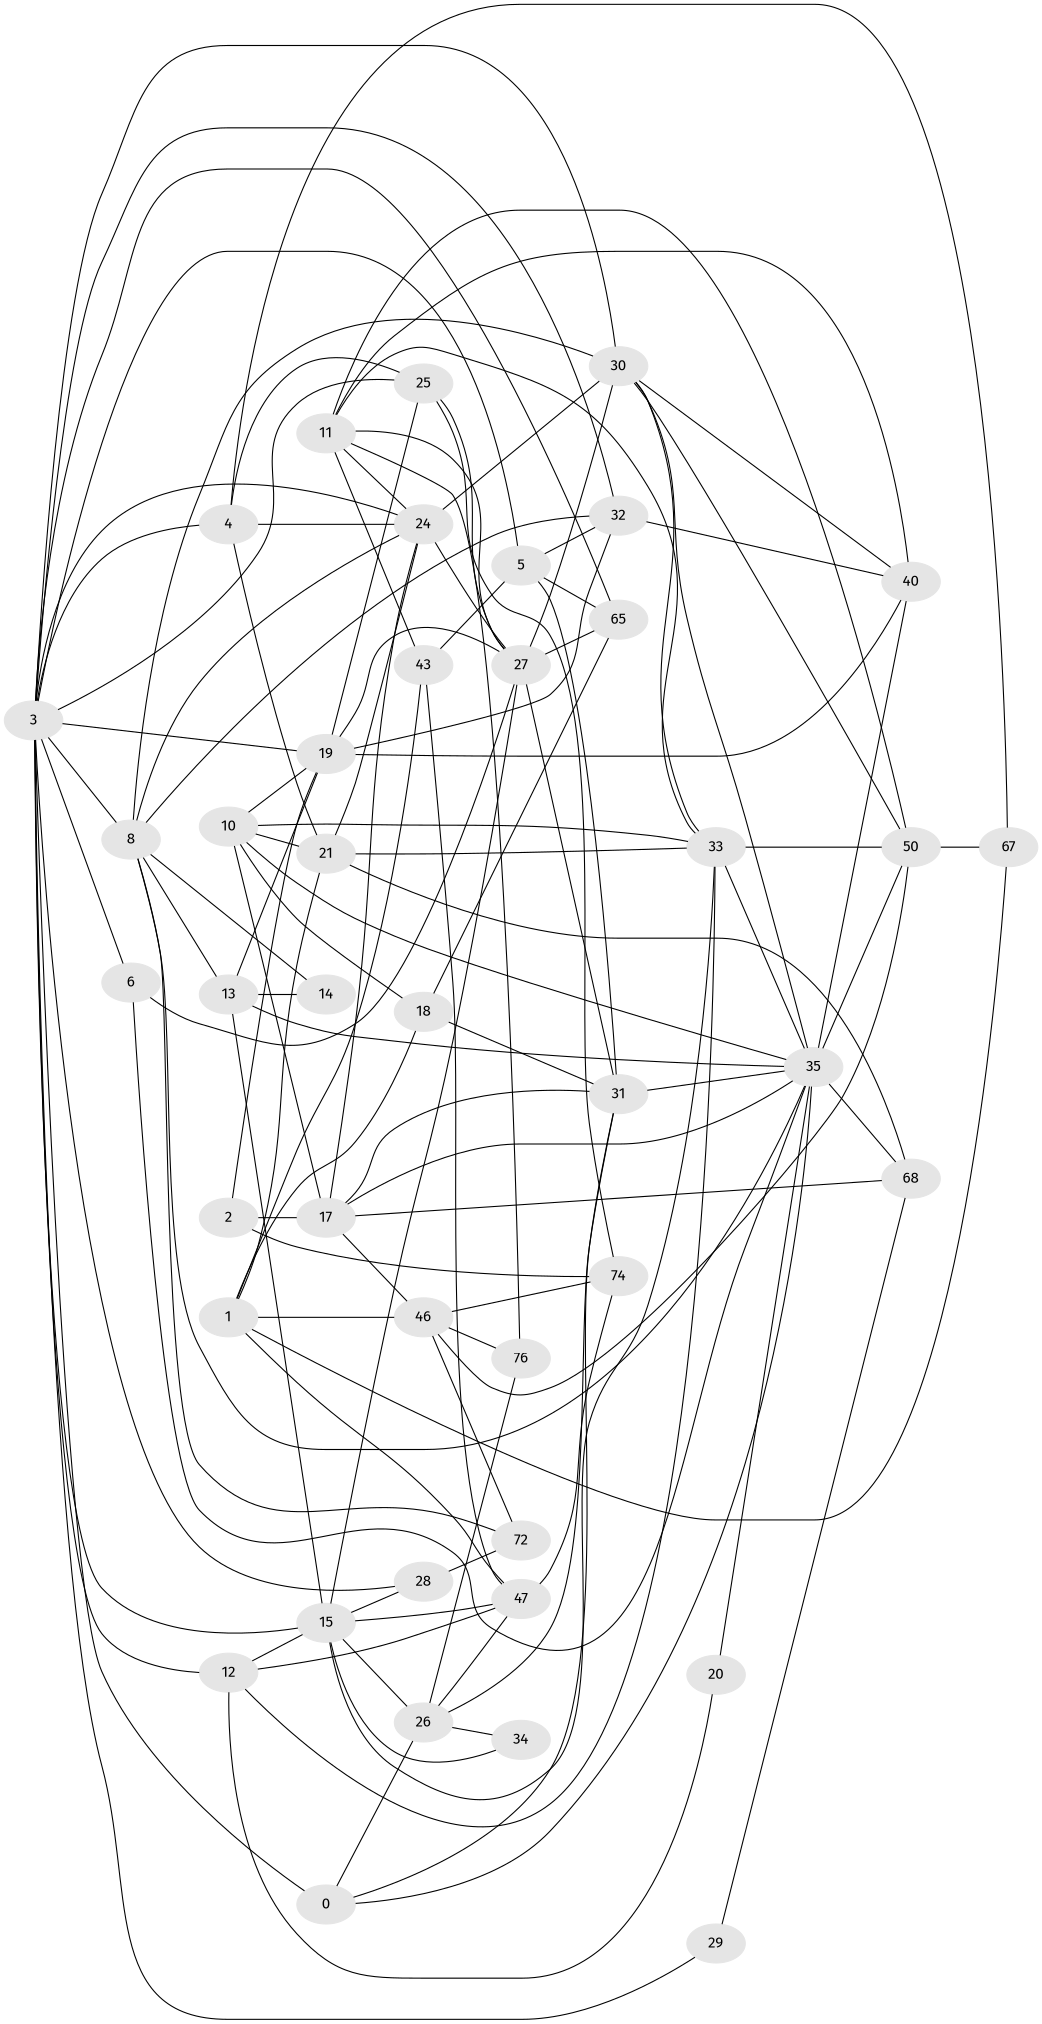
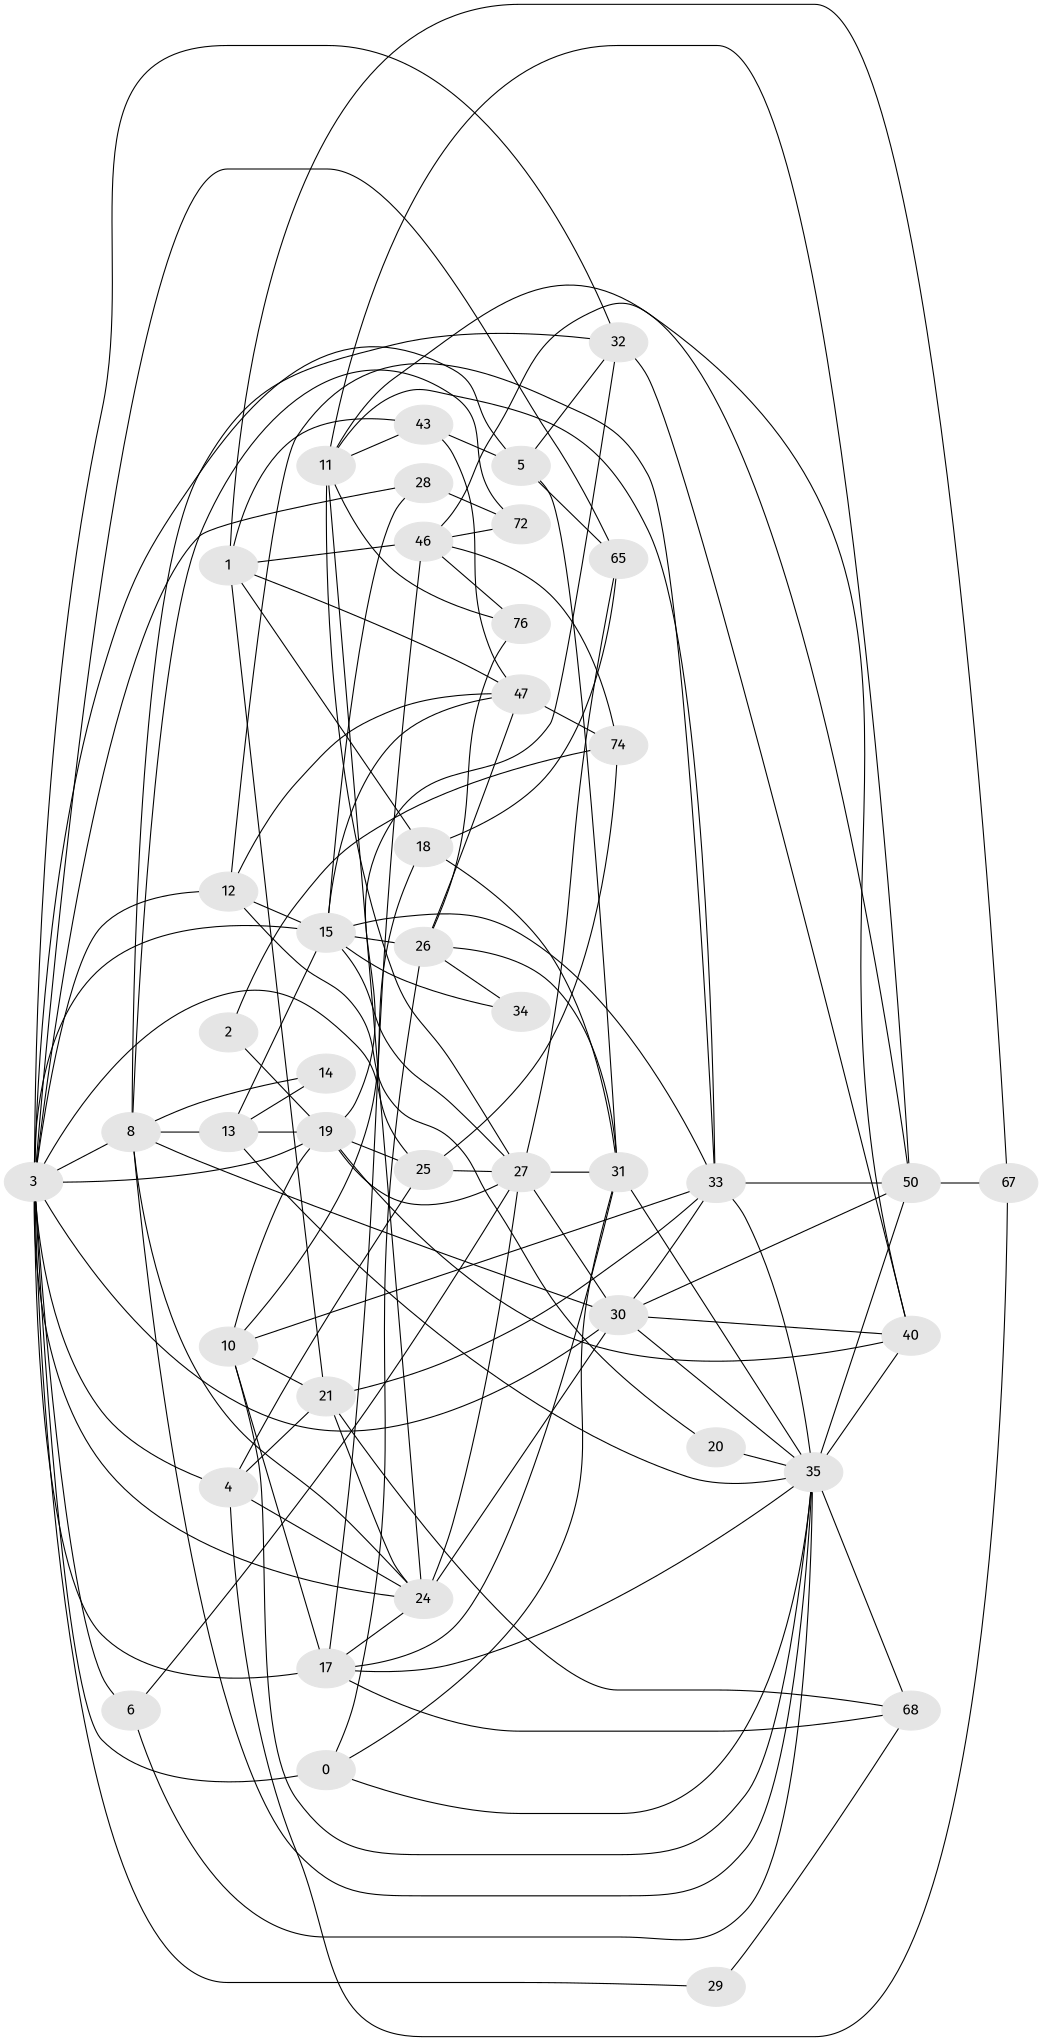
edge "2" -- "17": now "3" -- "17"
